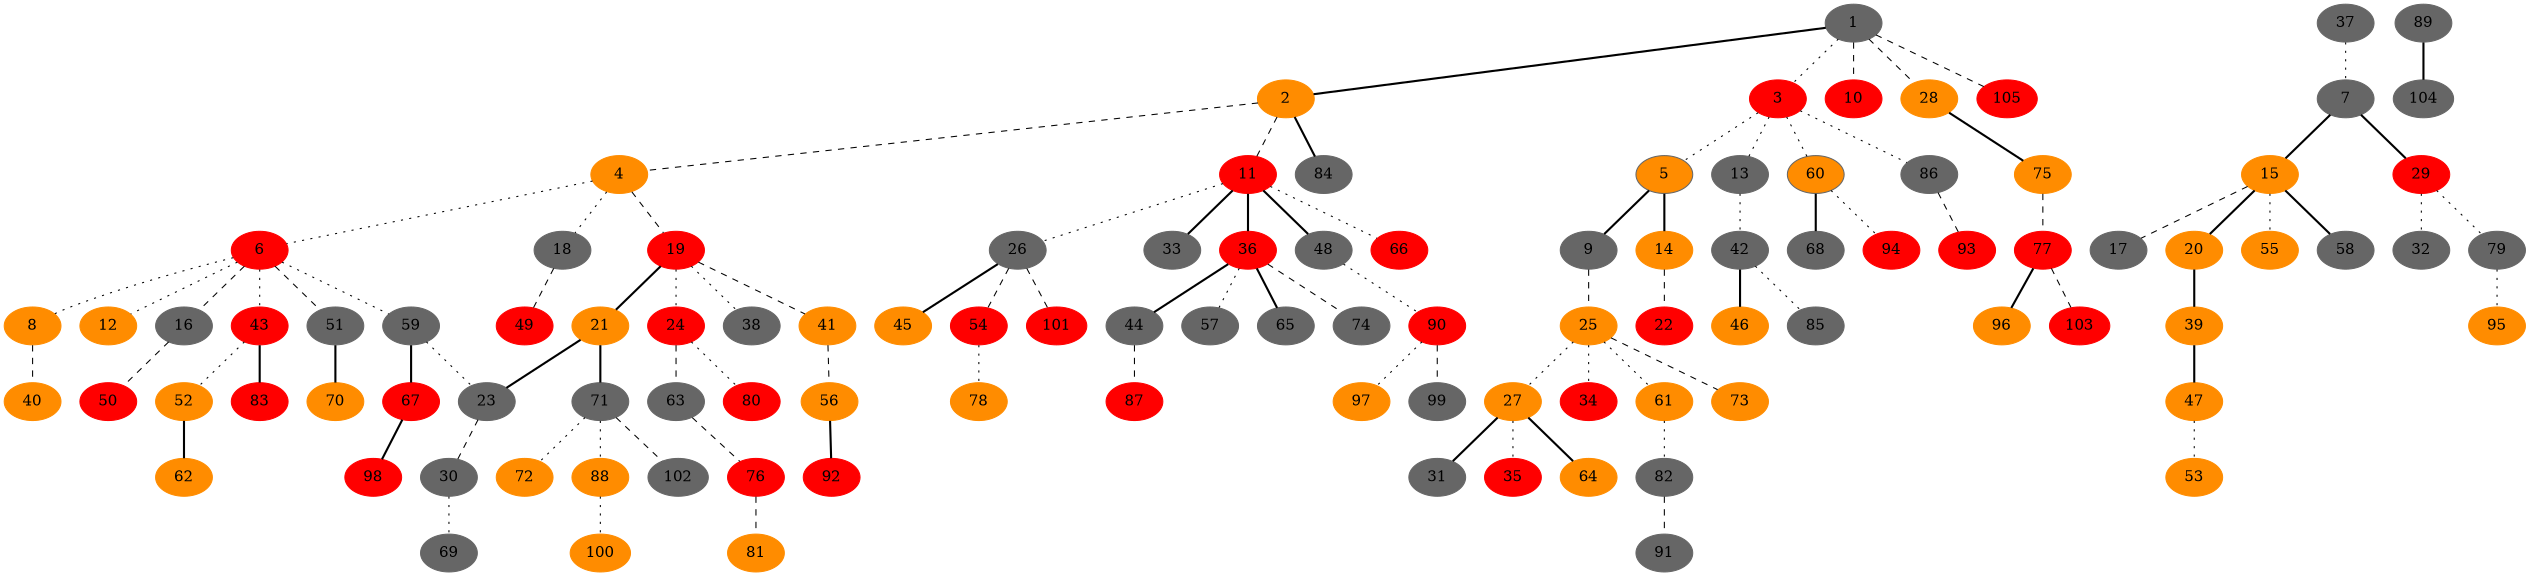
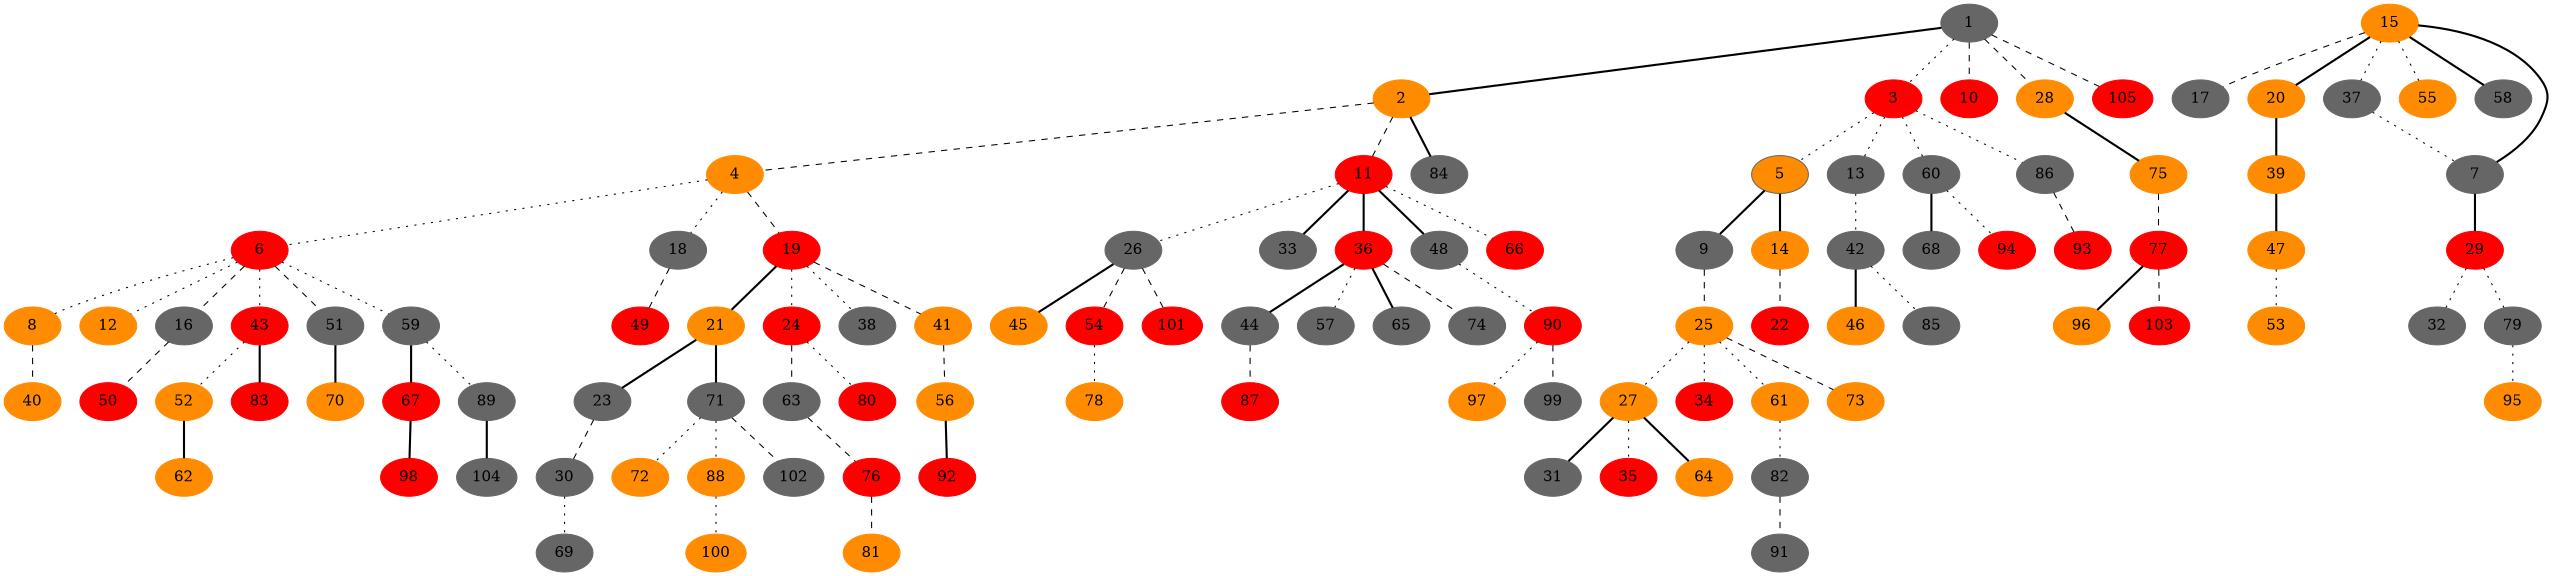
edge "15" -- "37": added
node "60": fillcolor darkorange -> gray40
edge "59" -- "23": now "59" -- "89"
